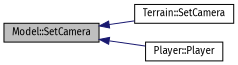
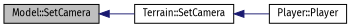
edge "Player::Player" -> "Model::SetCamera": now "Player::Player" -> "Terrain::SetCamera"
